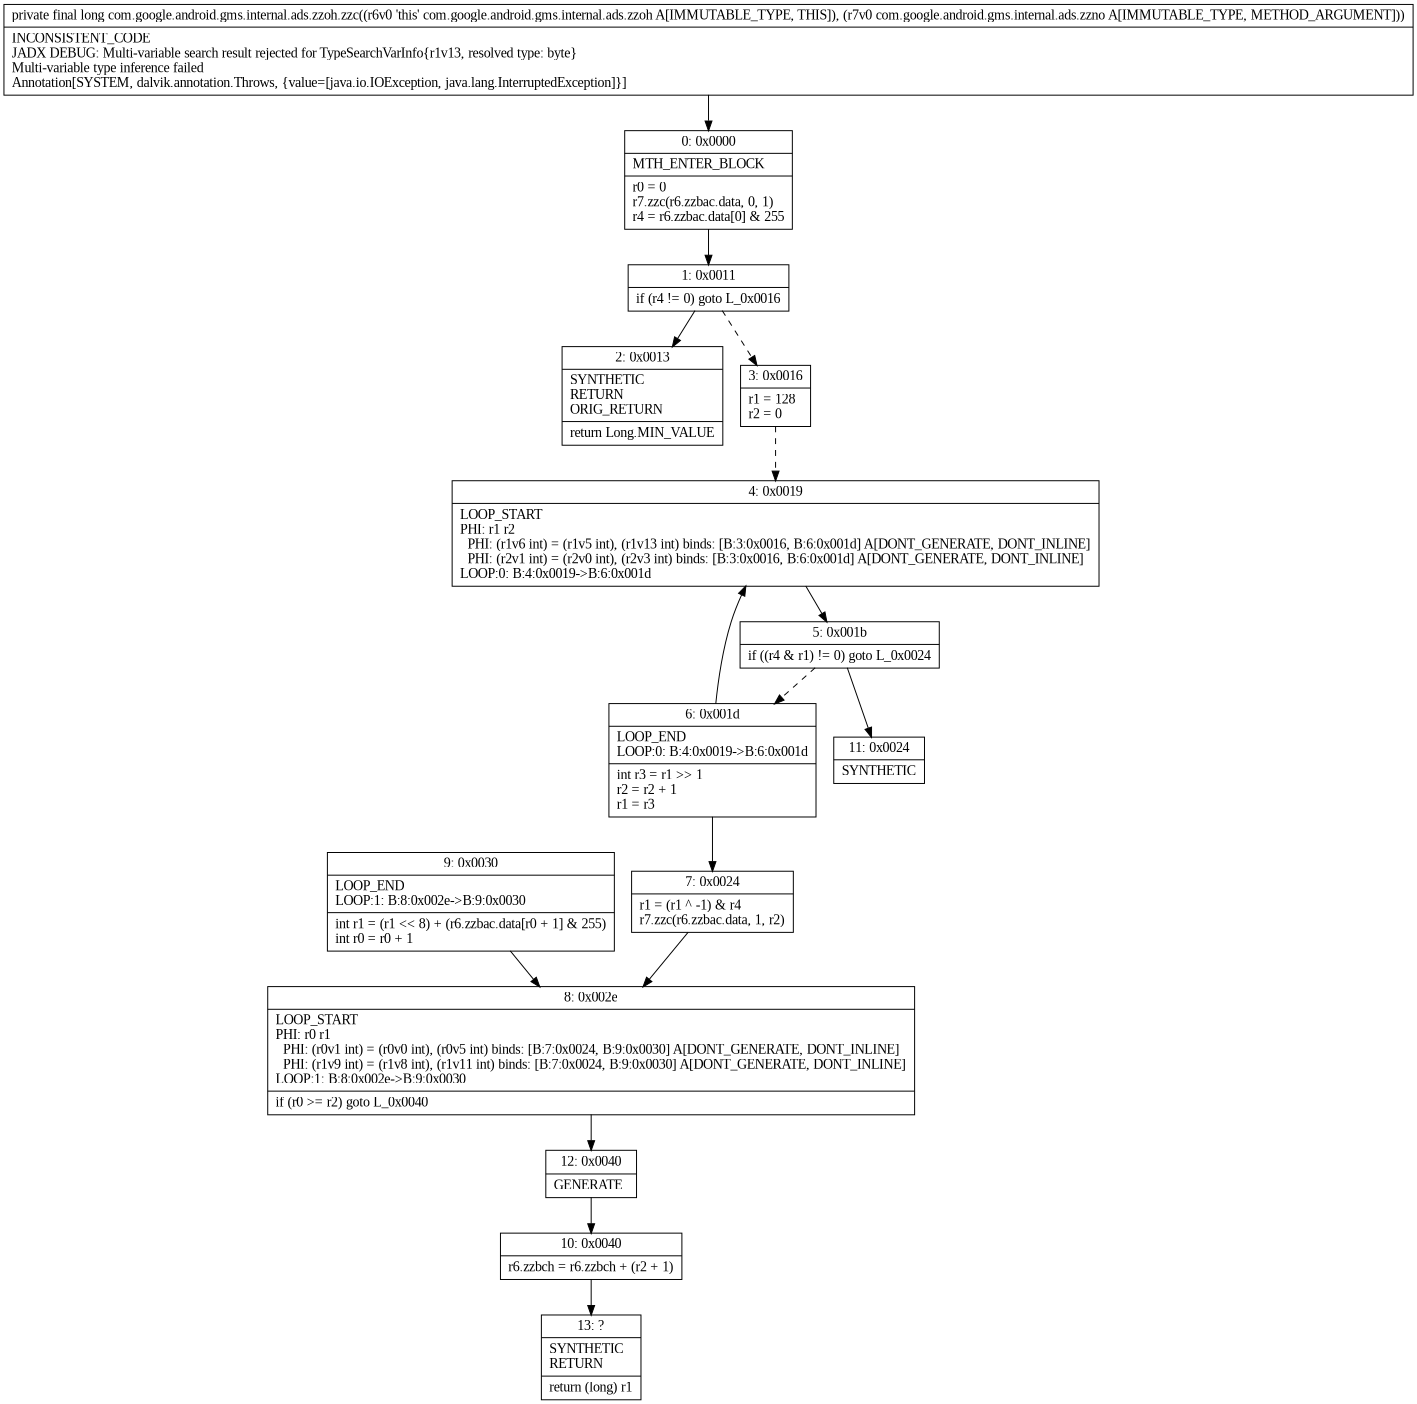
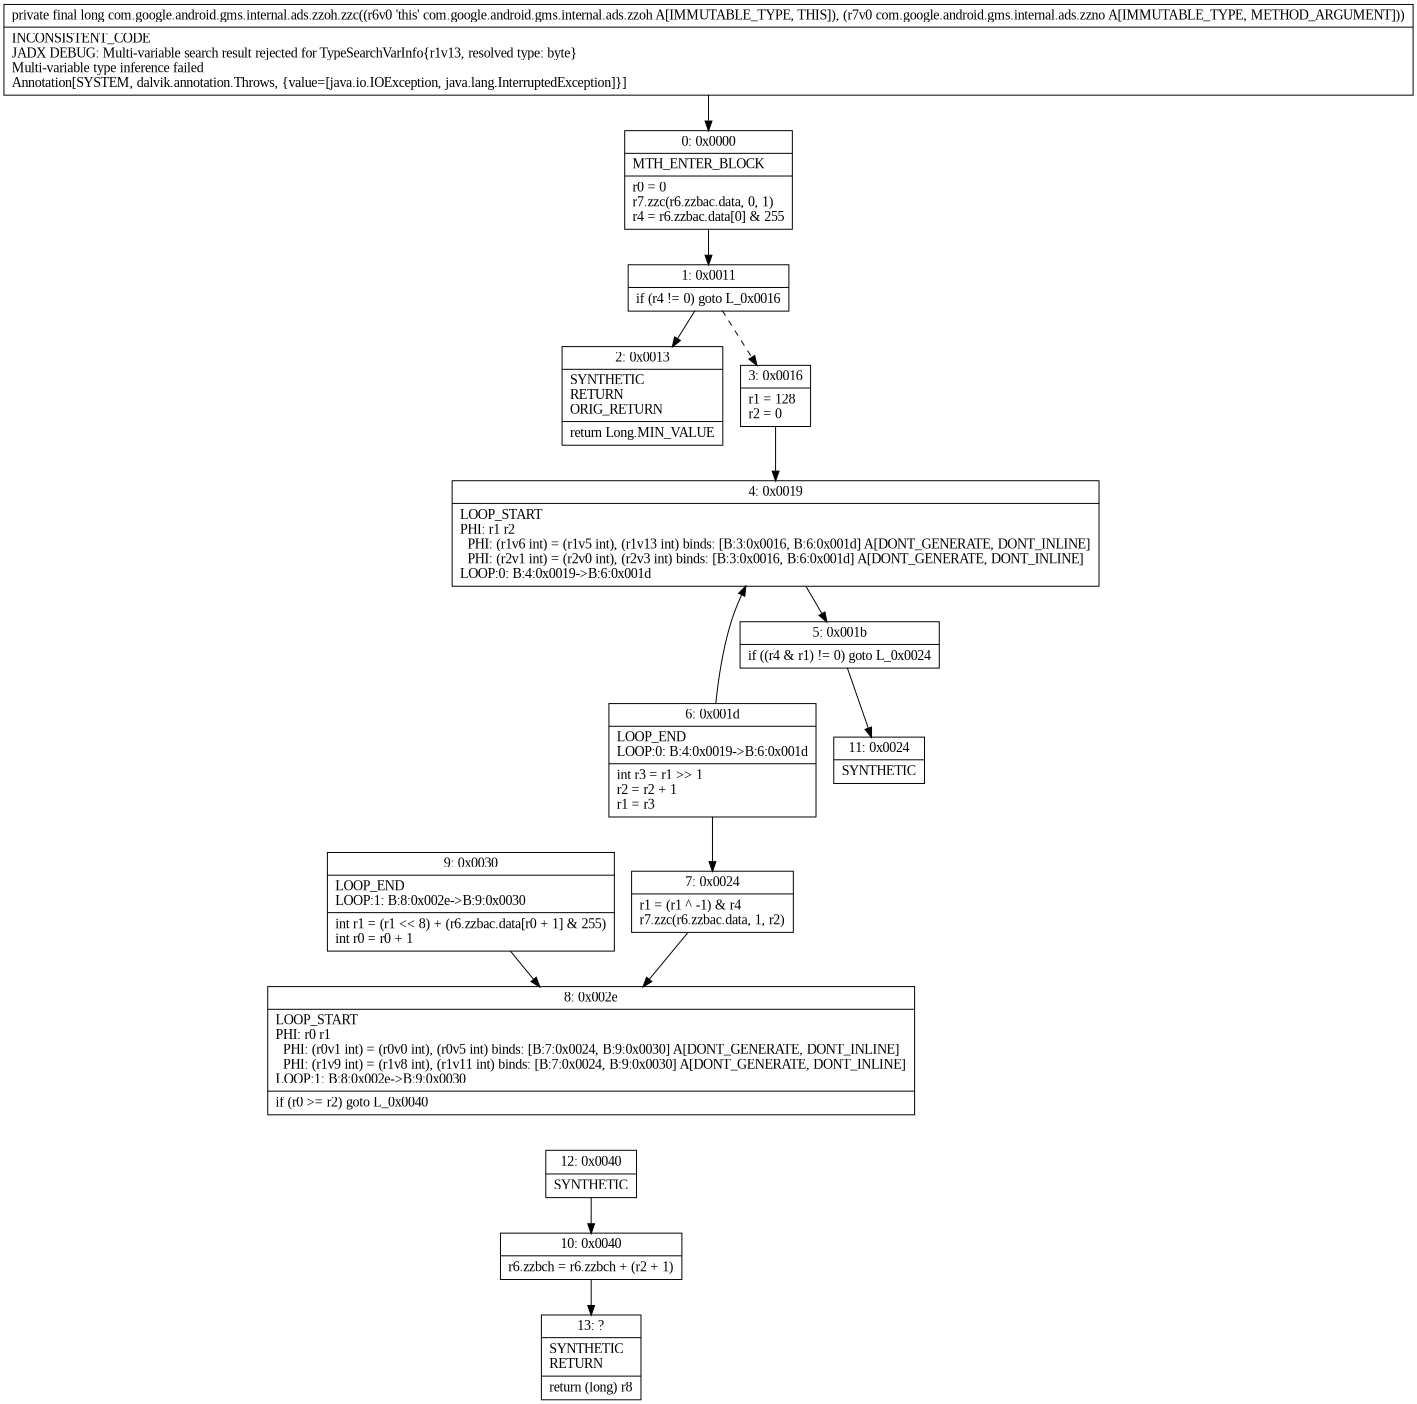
edge "3: 0x0016" -> "4: 0x0019": style dashed -> solid
edge "5: 0x001b" -> "6: 0x001d": removed
edge "8: 0x002e" -> "12: 0x0040": removed
node "12: 0x0040": text "GENERATE" -> "SYNTHETIC"
node "13: ?": text "return (long) r1" -> "return (long) r8"
